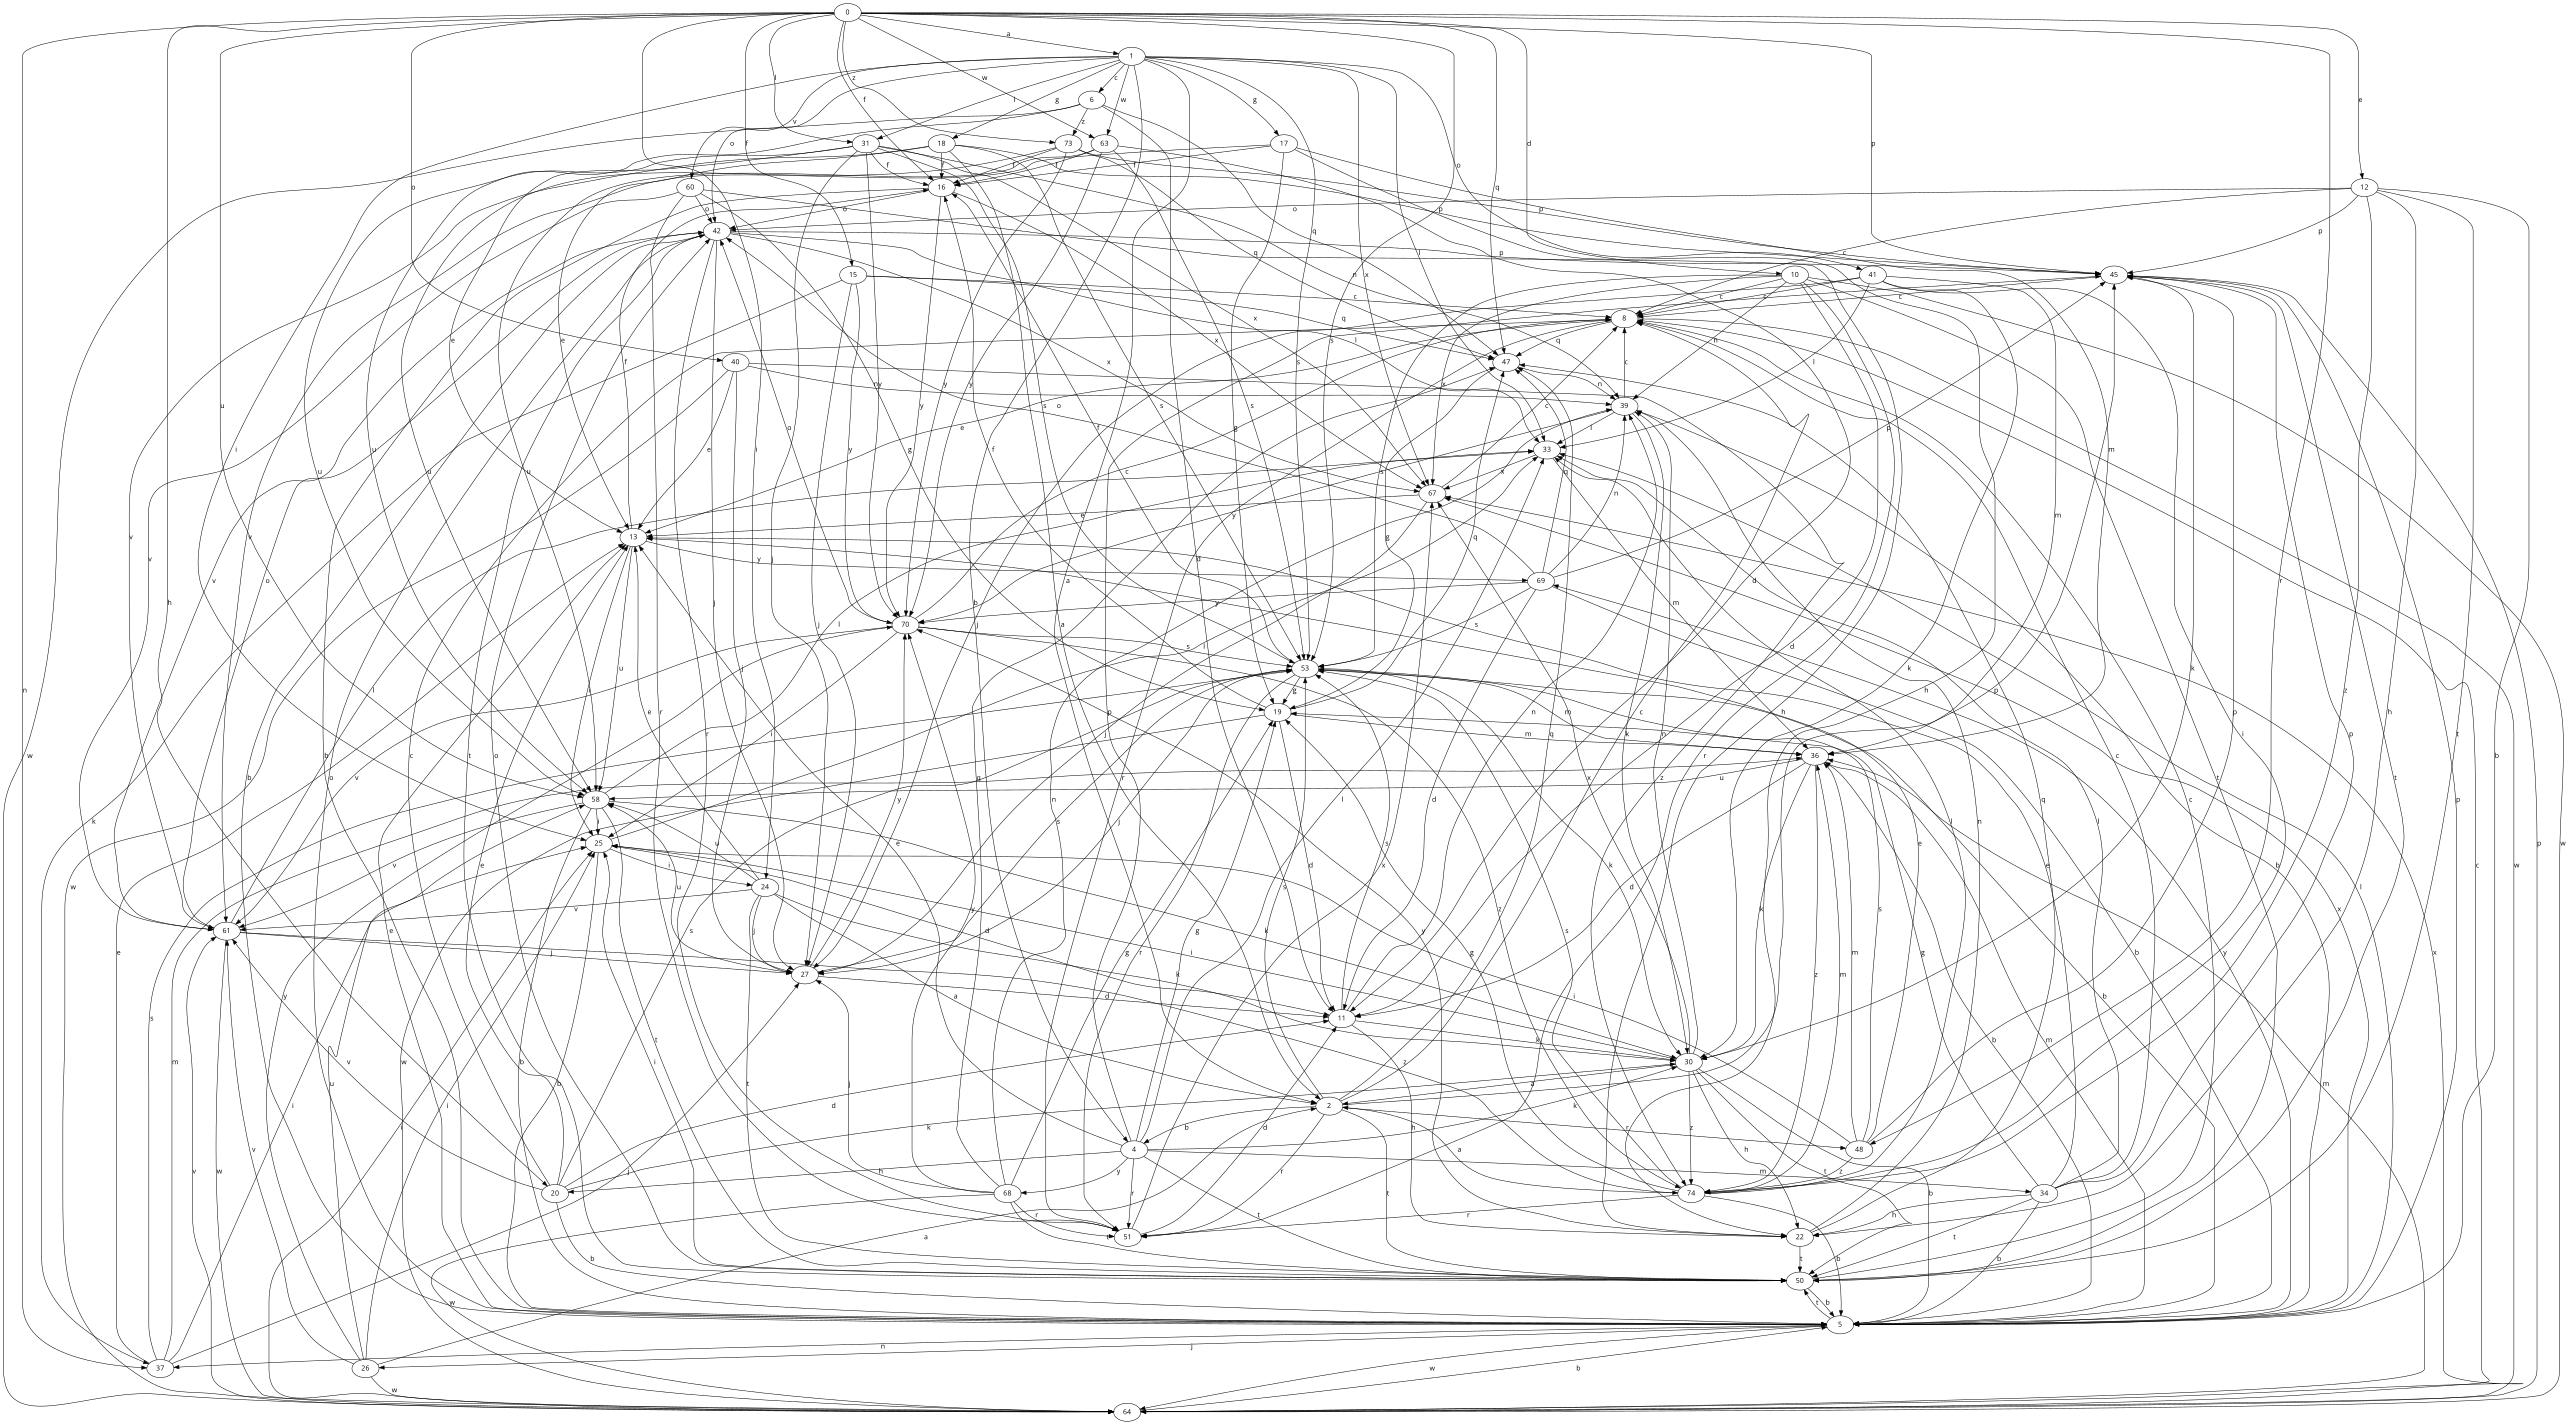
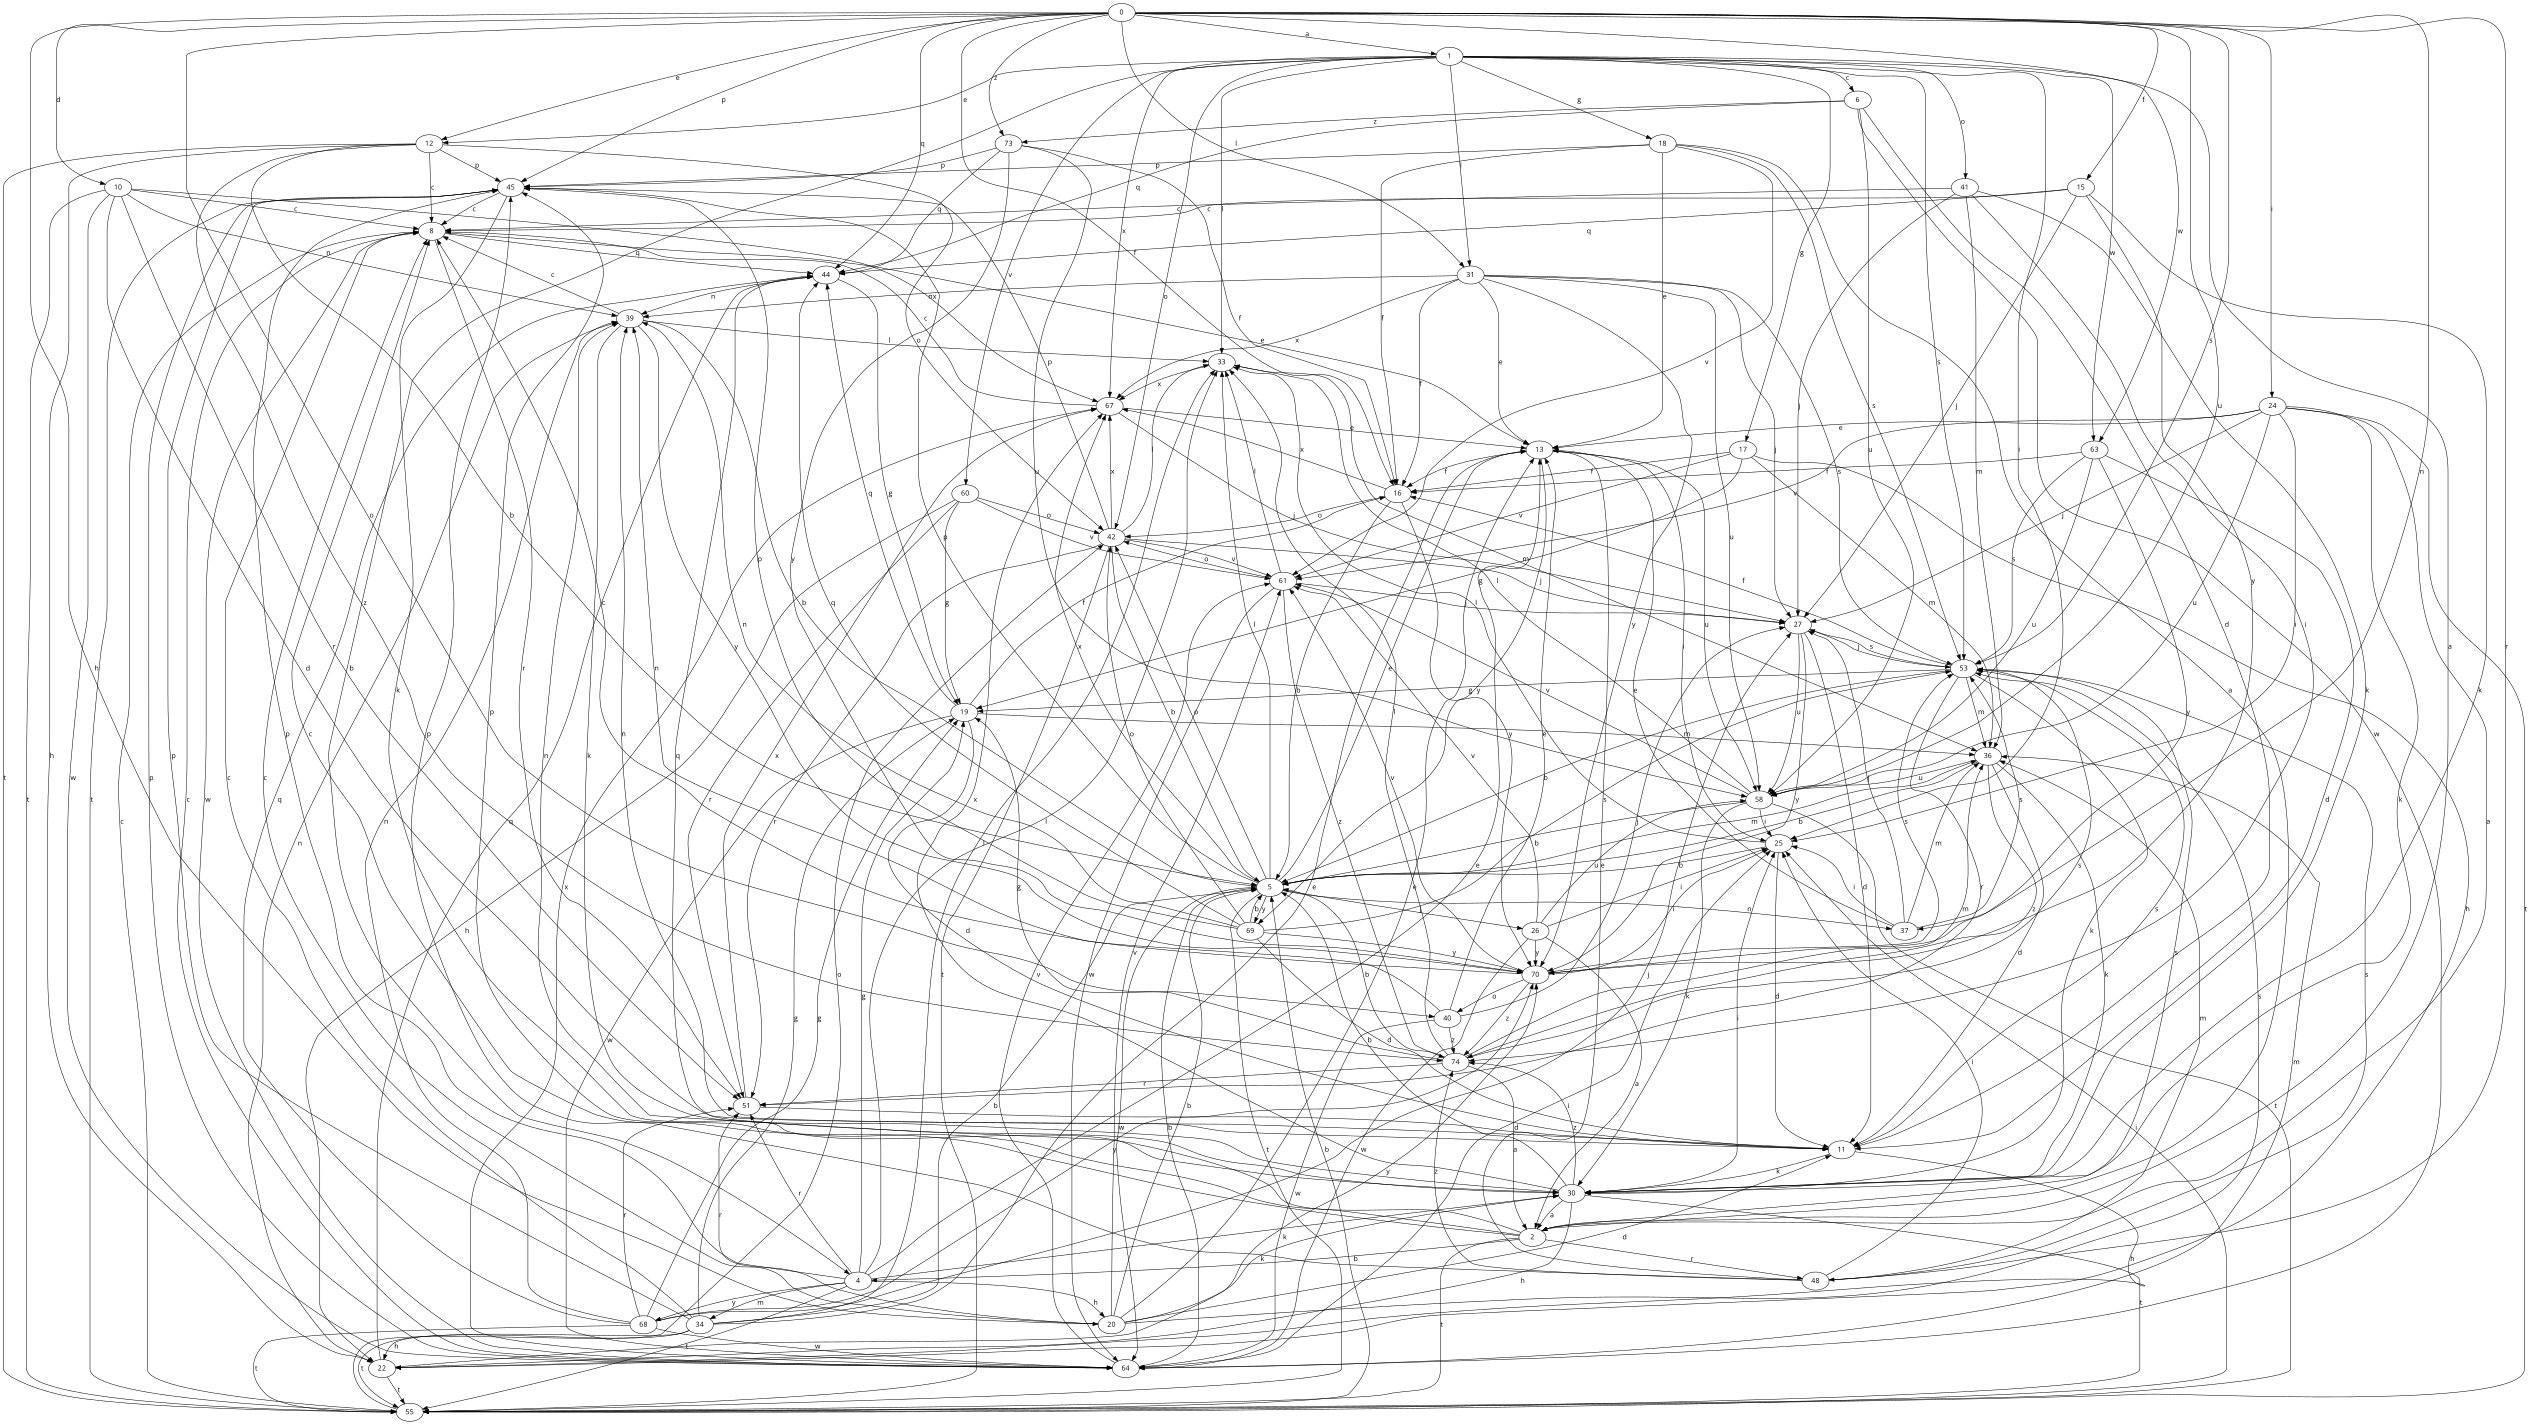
edge "1" -> "12": added, label "e"
edge "10" -> "53": removed, label "s"
node "47": label "47" -> "44"
edge "41" -> "33": removed, label "l"
edge "70" -> "42": now "70" -> "40"
edge "15" -> "37": now "15" -> "30"
edge "25" -> "24": reversed
edge "2" -> "51": now "20" -> "51"
node "50": label "50" -> "55"
